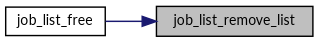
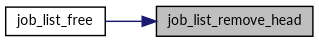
node "job_list_remove_list": label "job_list_remove_list" -> "job_list_remove_head"
